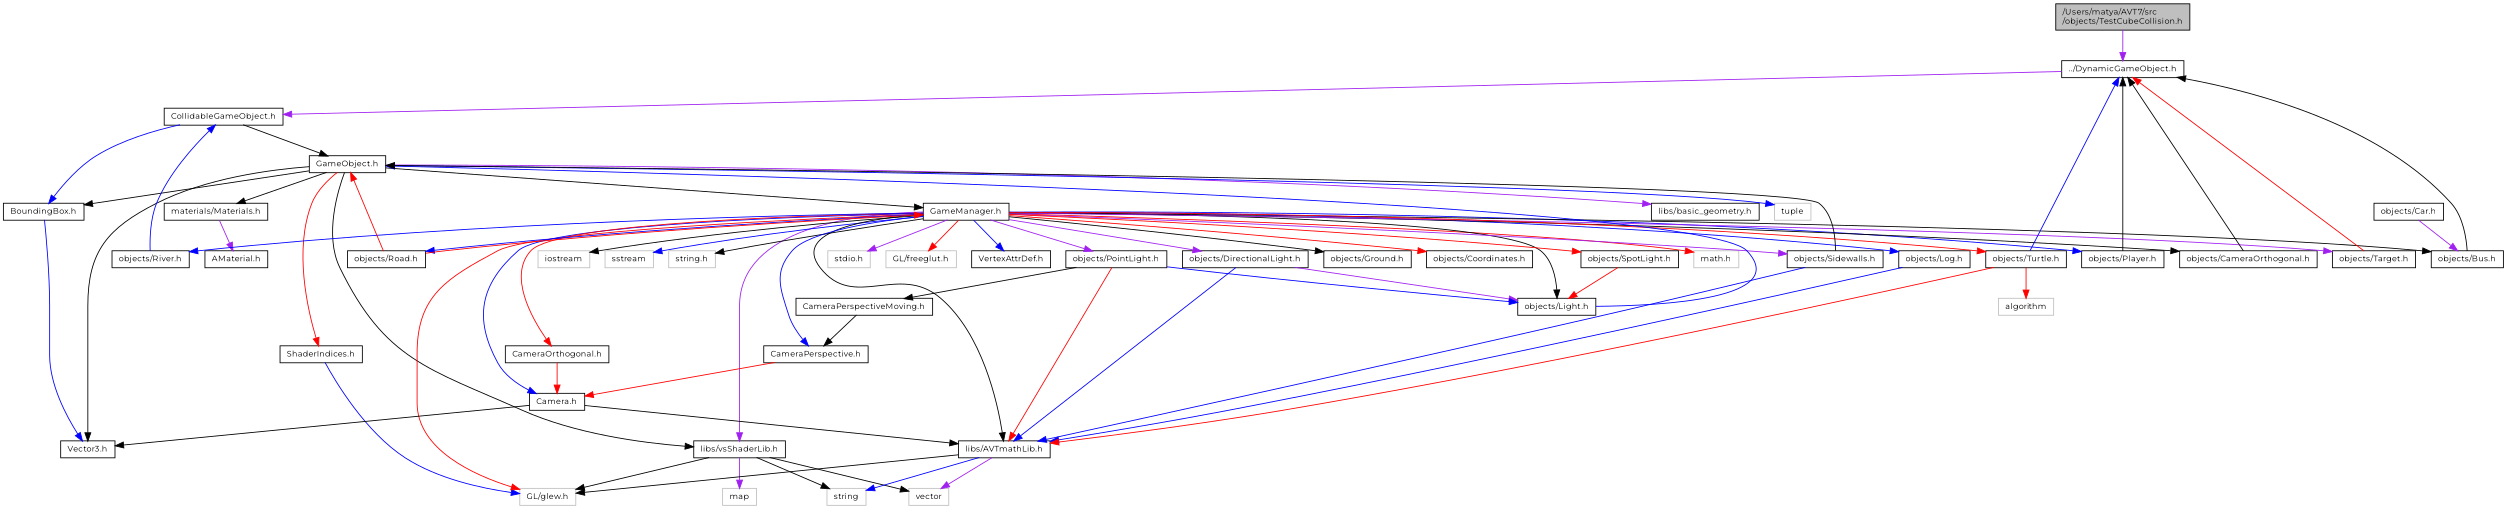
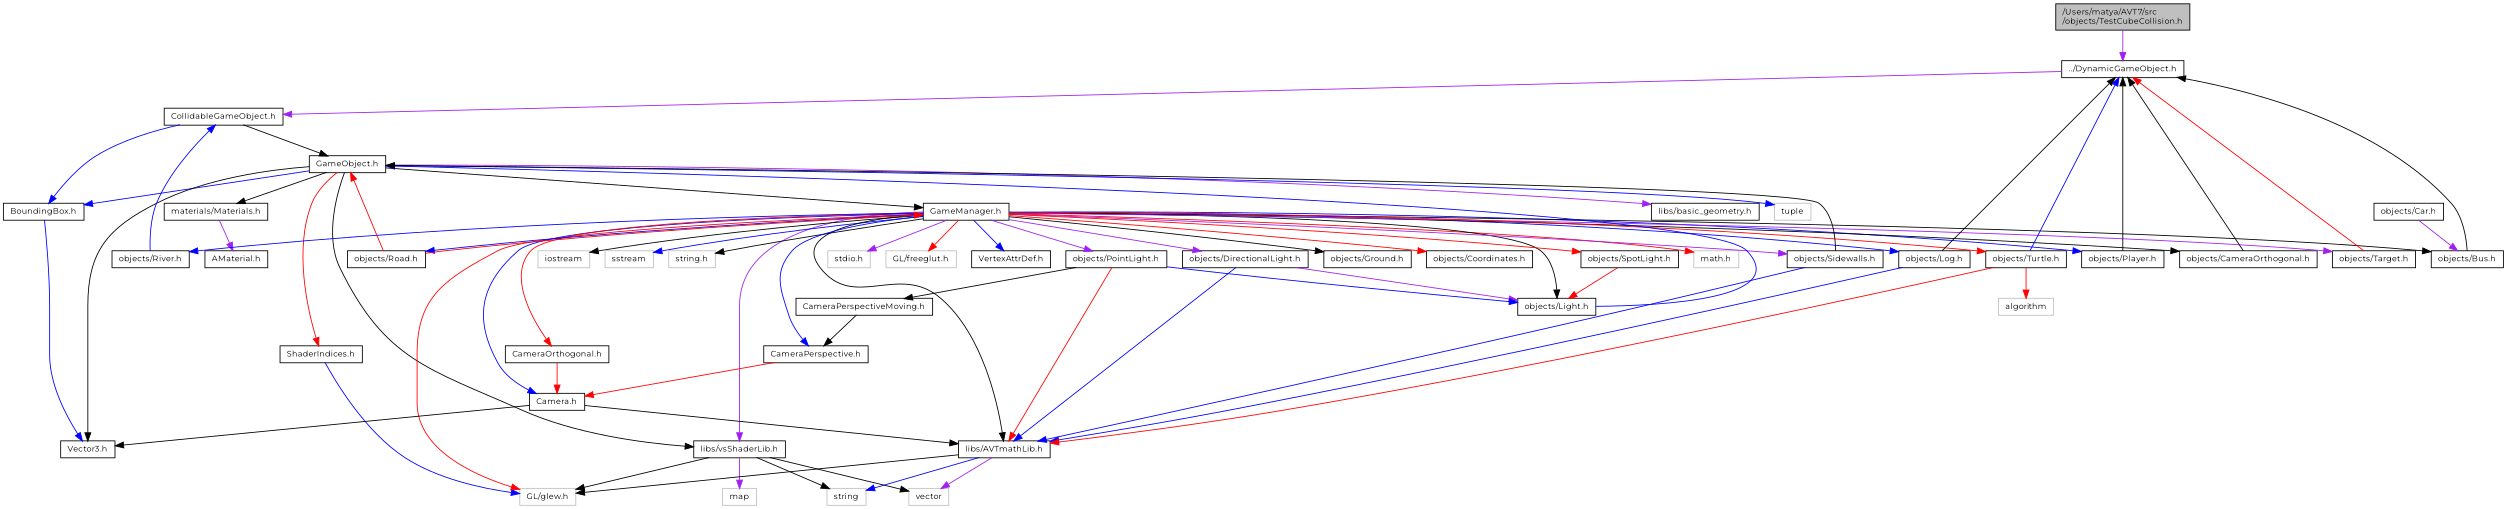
edge "objects/Log.h" -> "../DynamicGameObject.h": added
edge "GameObject.h" -> "BoundingBox.h": color black -> blue
